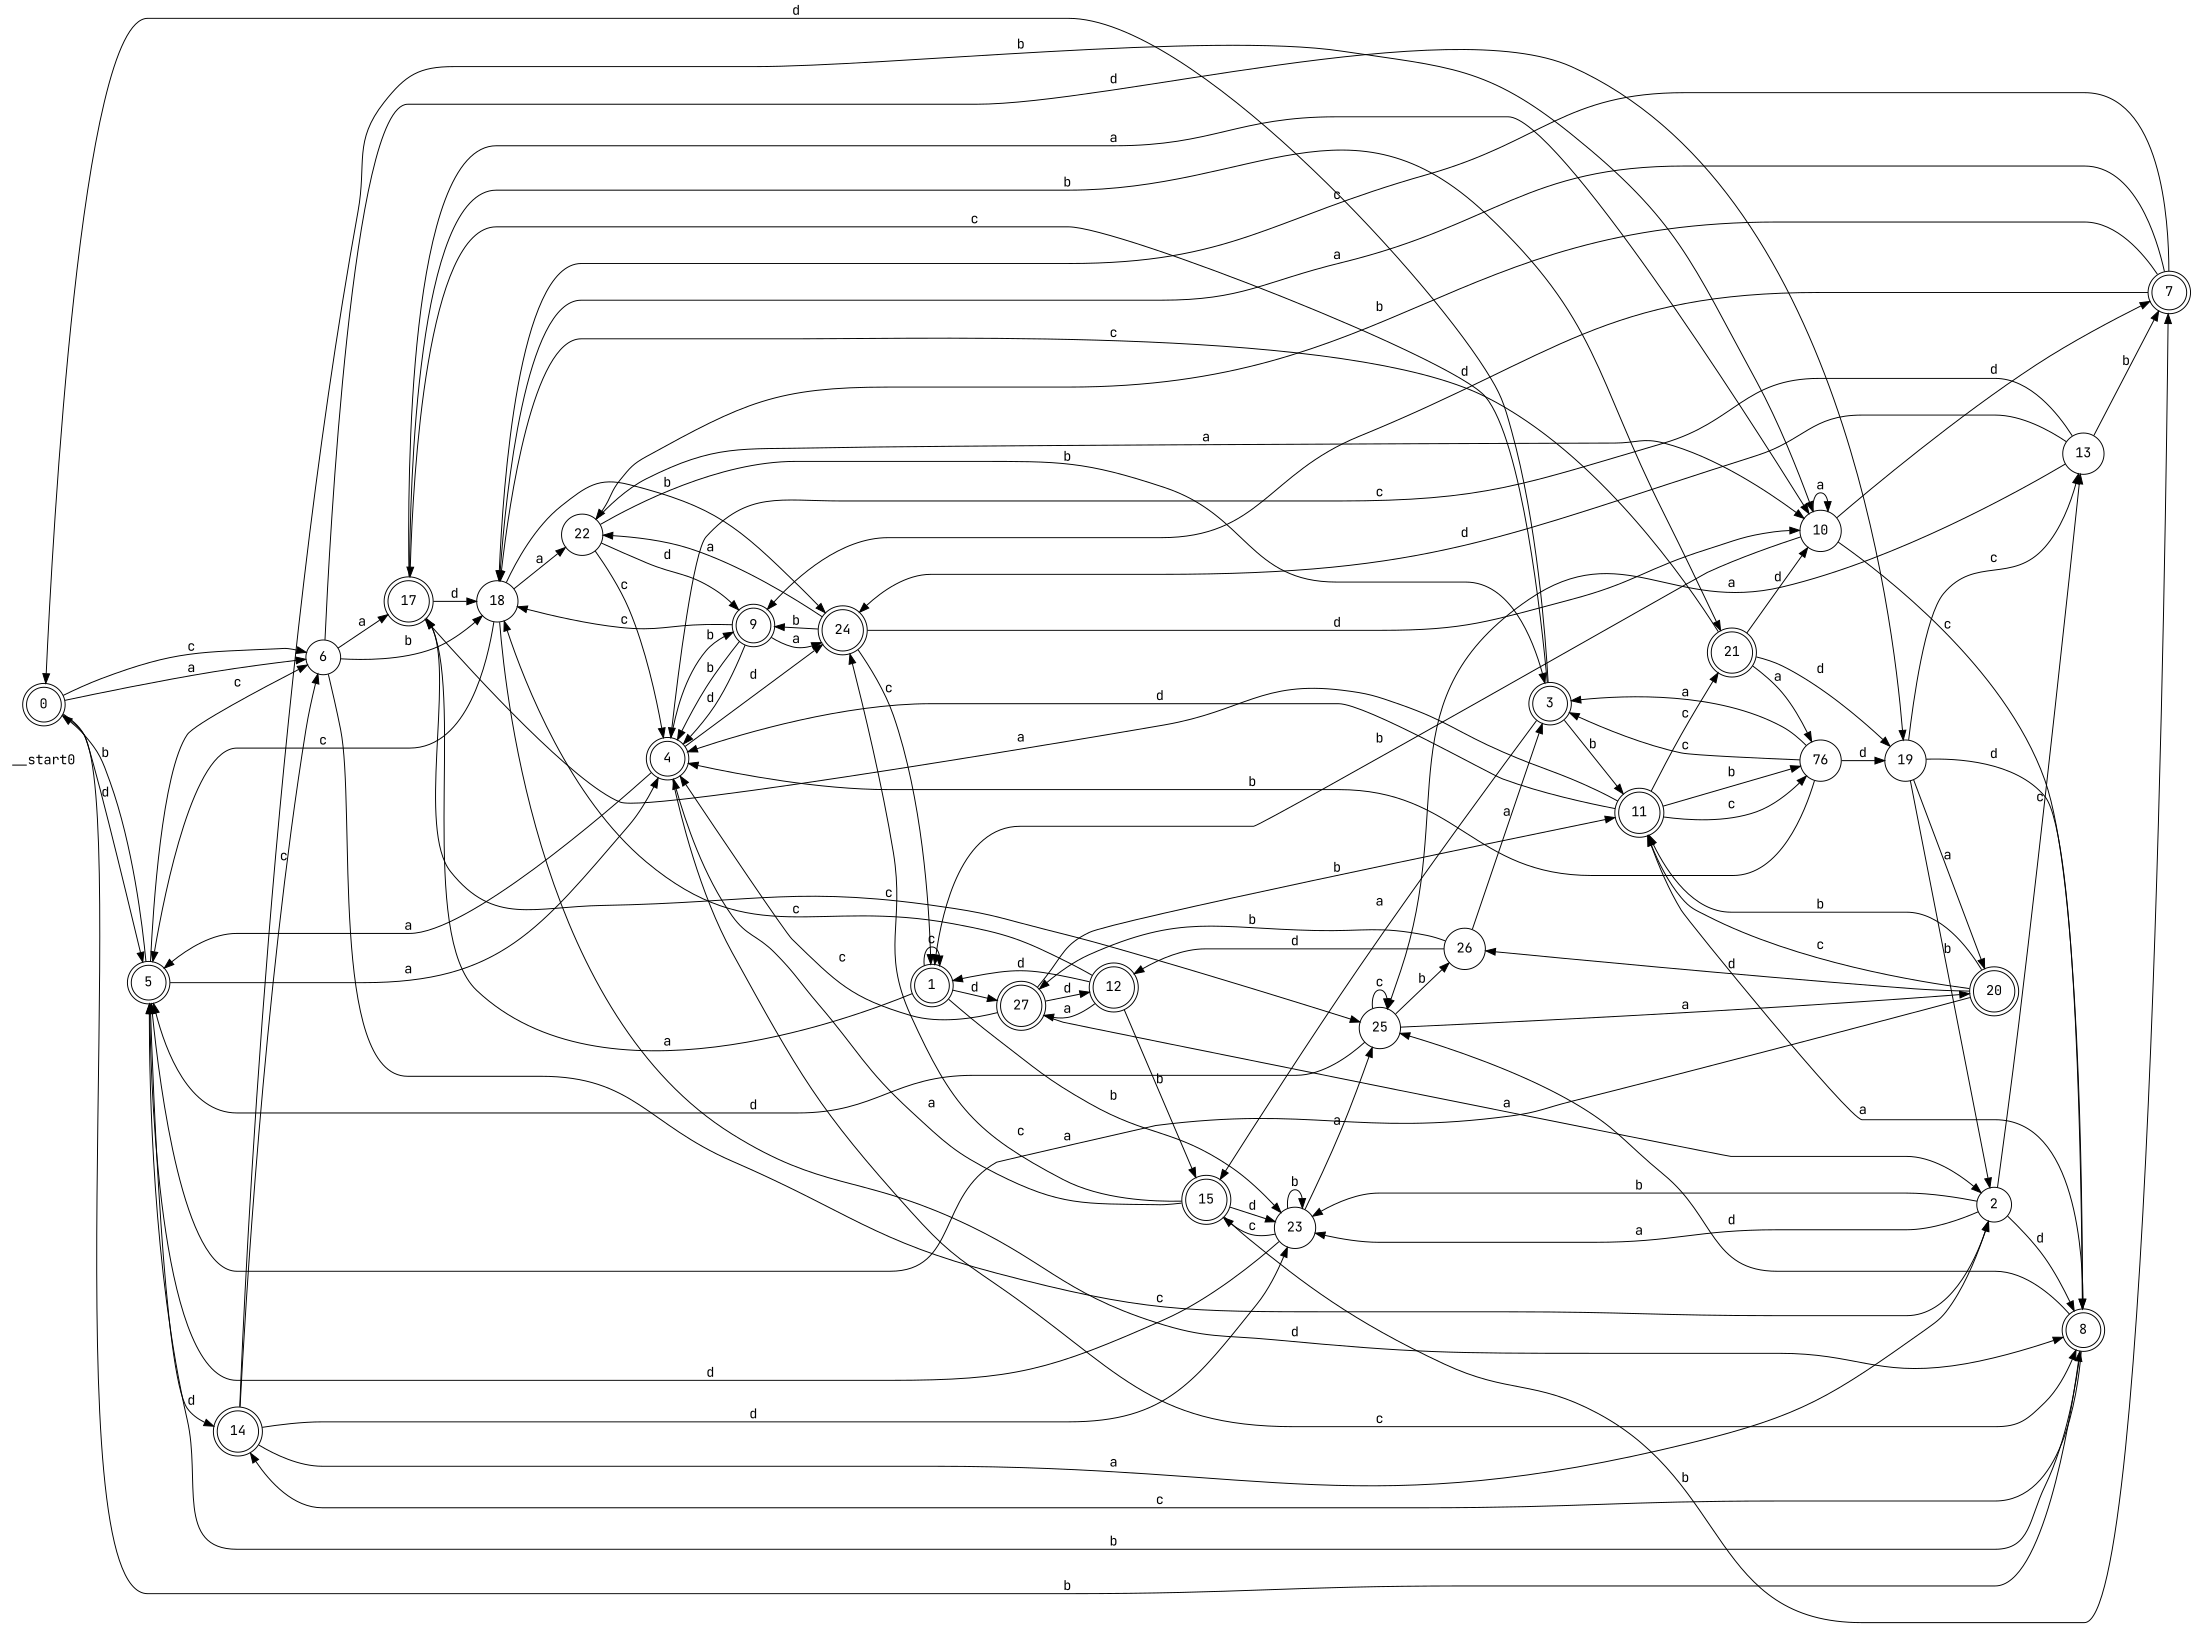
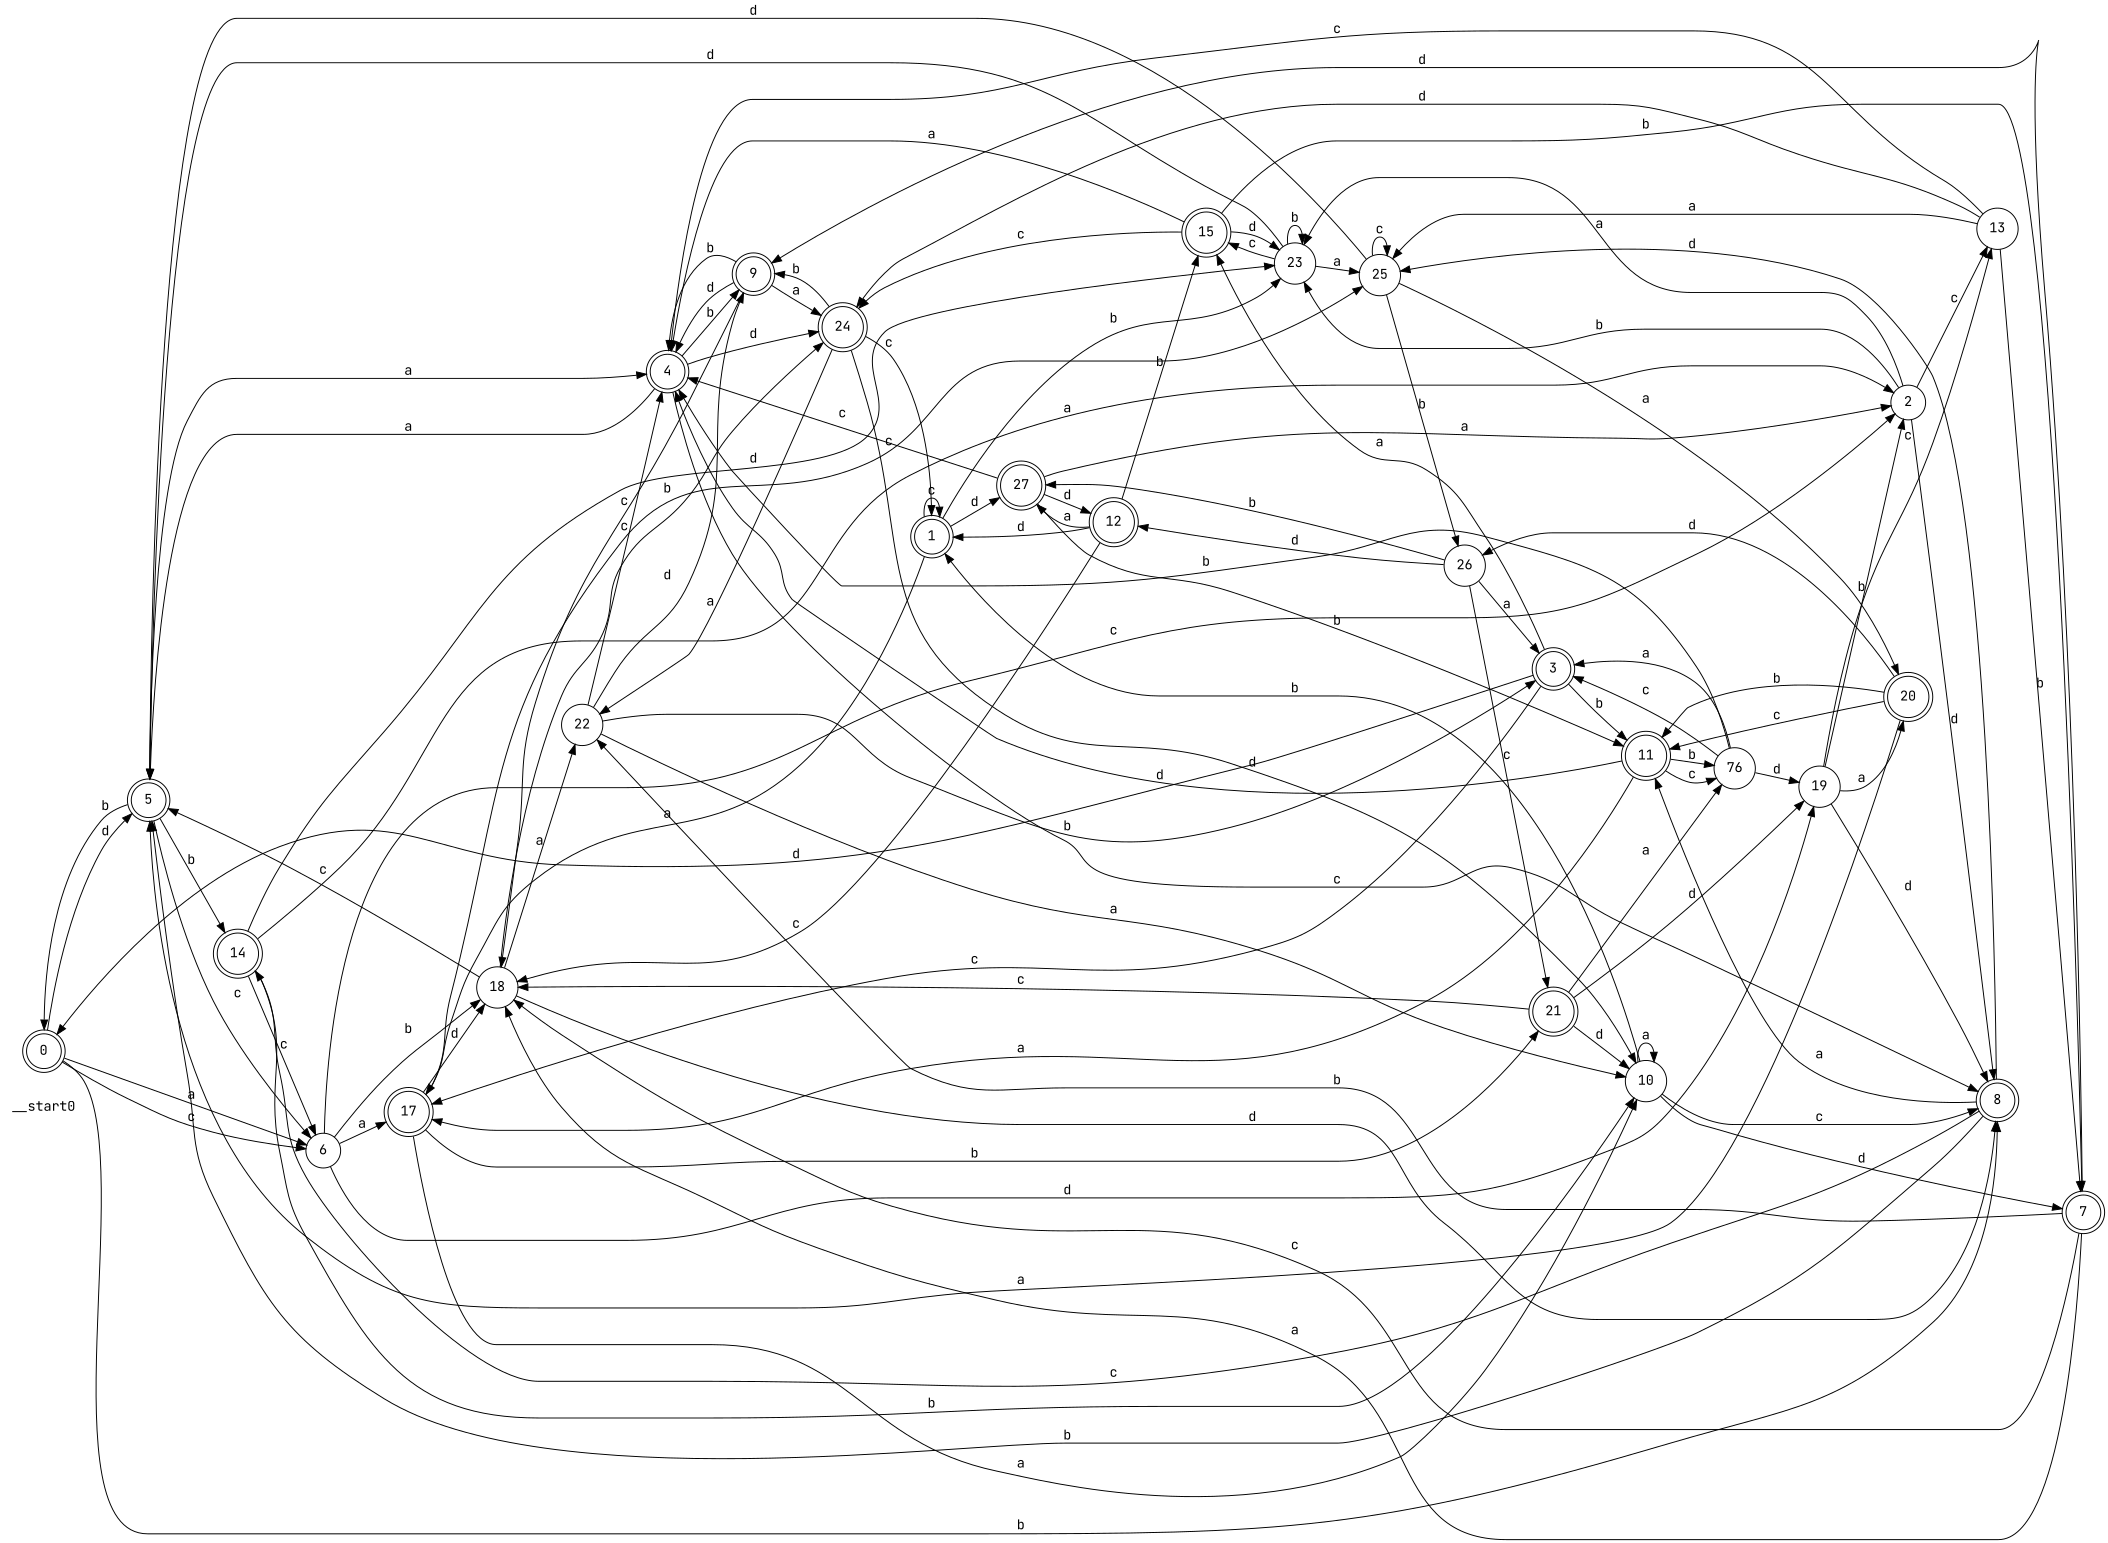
edge "11" -> "21": now "26" -> "21"
edge "5" -> "14": label "d" -> "b"
